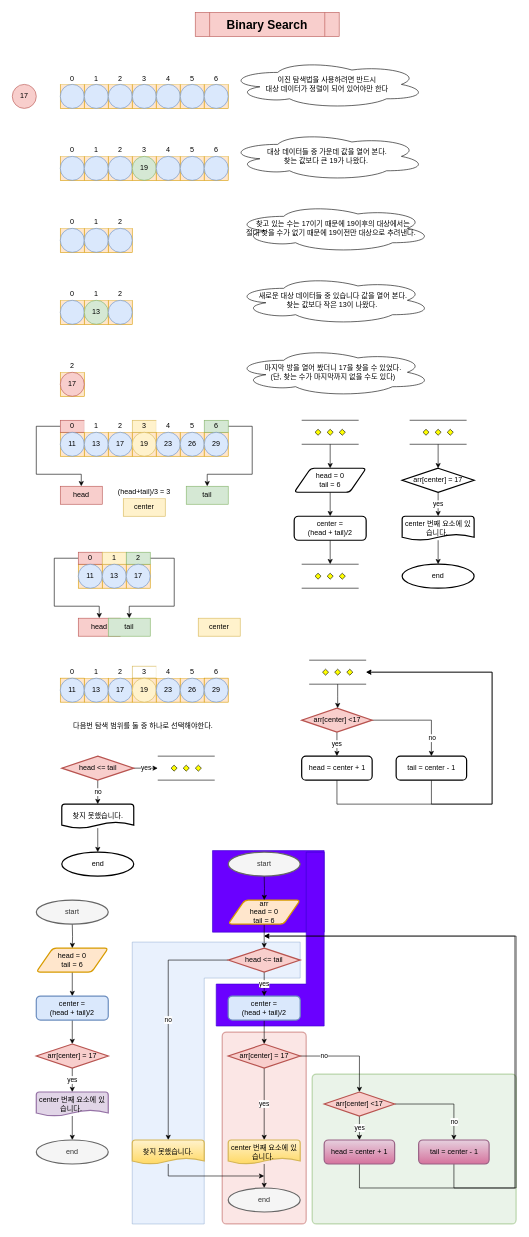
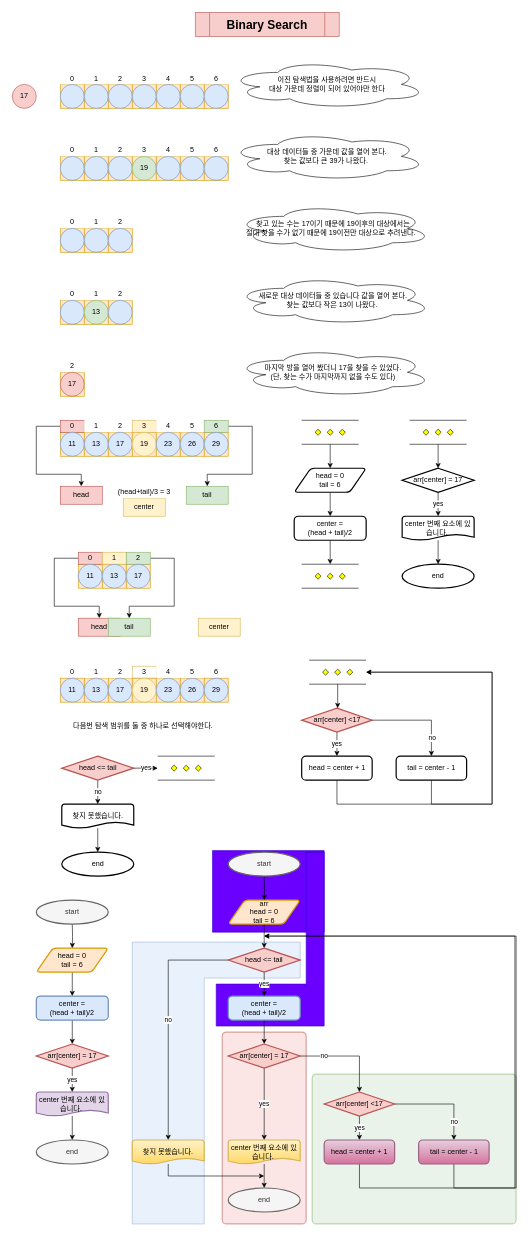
node "이진 탐색법을 사용하려면 반드시 대상 데이터가 정렬이 되어 있어야만 한다": label "이진 탐색법을 사용하려면 반드시 대상 데이터가 정렬이 되어 있어야만 한다" -> "이진 탐색법을 사용하려면 반드시 대상 가운데 정렬이 되어 있어야만 한다"
node "대상 데이터들 중 가운데 값을 열어 본다. 찾는 값보다 큰 19가 나왔다.": label "대상 데이터들 중 가운데 값을 열어 본다. 찾는 값보다 큰 19가 나왔다." -> "대상 데이터들 중 가운데 값을 열어 본다. 찾는 값보다 큰 39가 나왔다."
